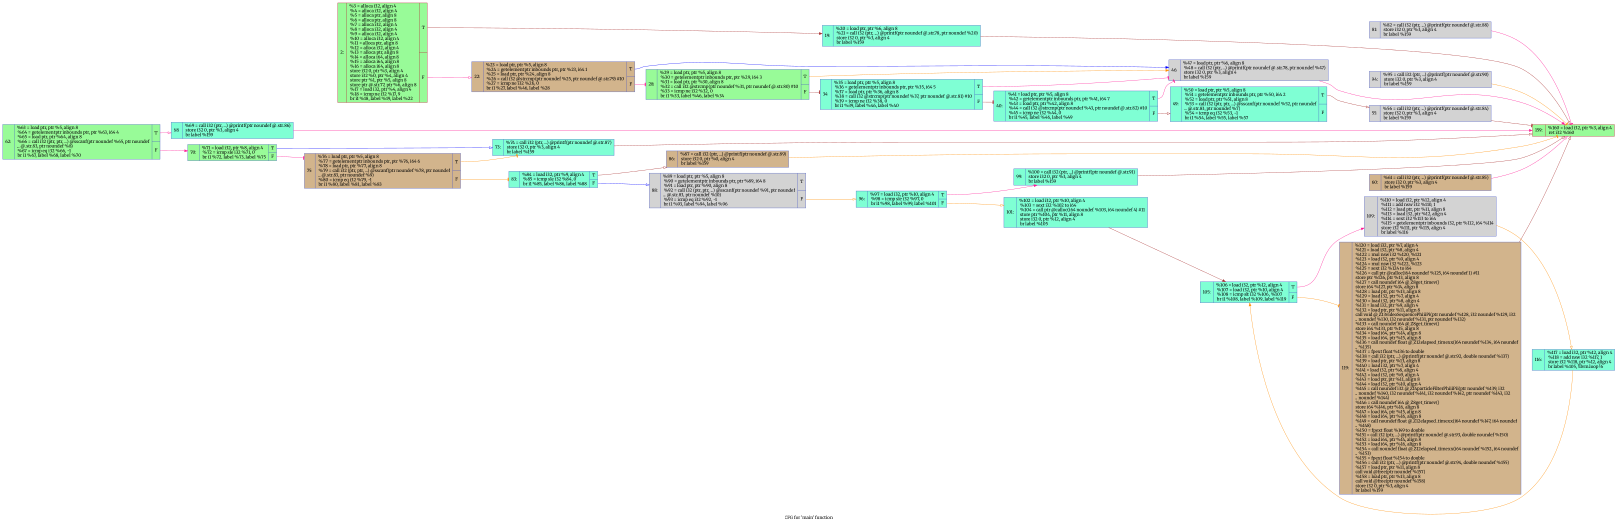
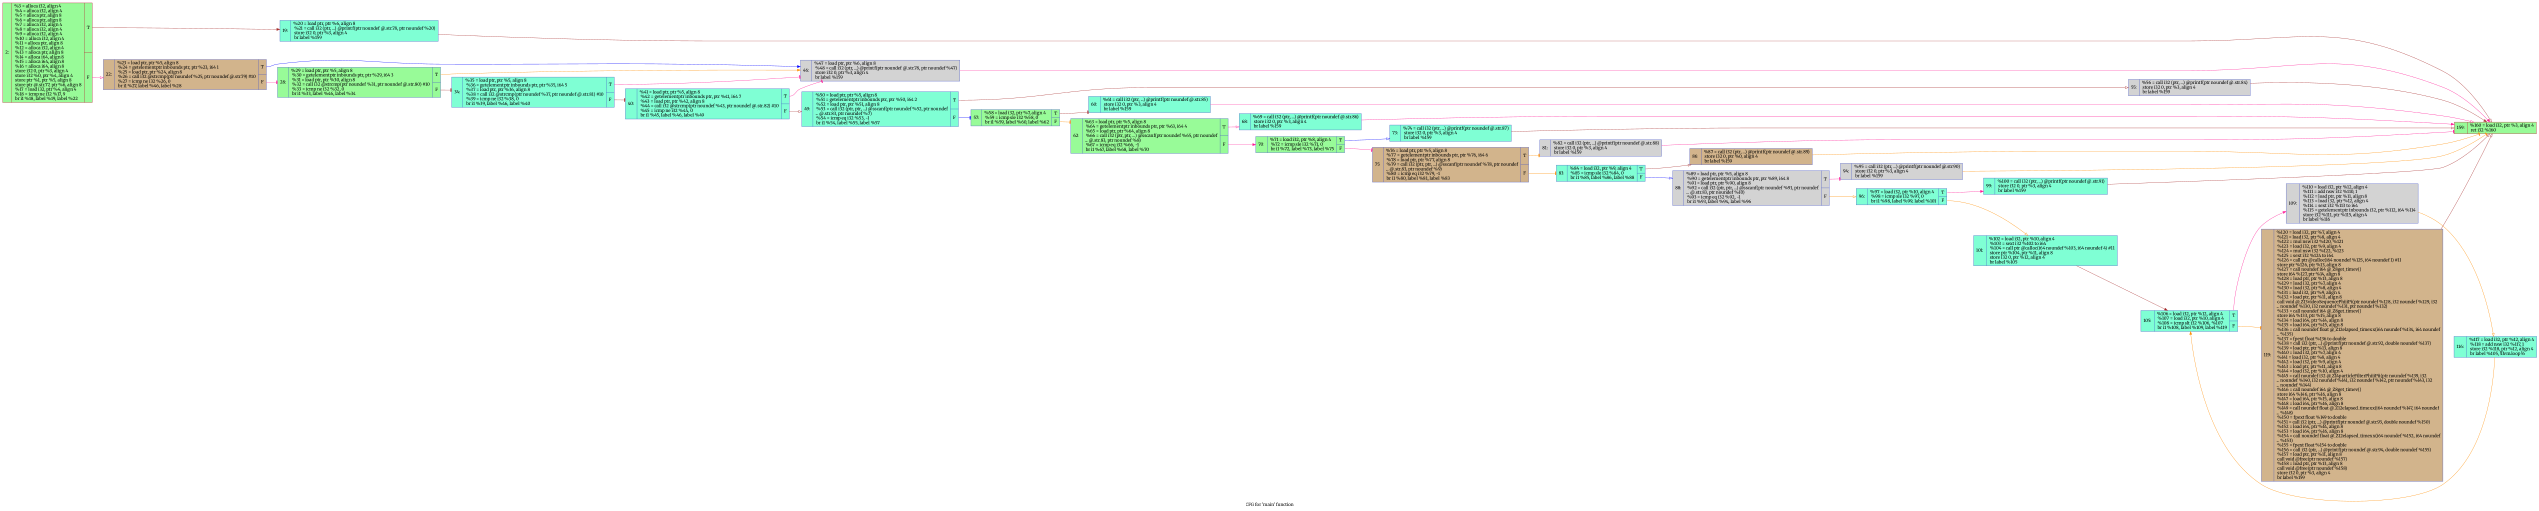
node "57:": added
edge "55:" -> "159:": arrowhead tee -> normal
edge "75:" -> "73:": now "75:" -> "81:"
edge "88:" -> "94:": added
node "60:": fillcolor tan -> aquamarine
